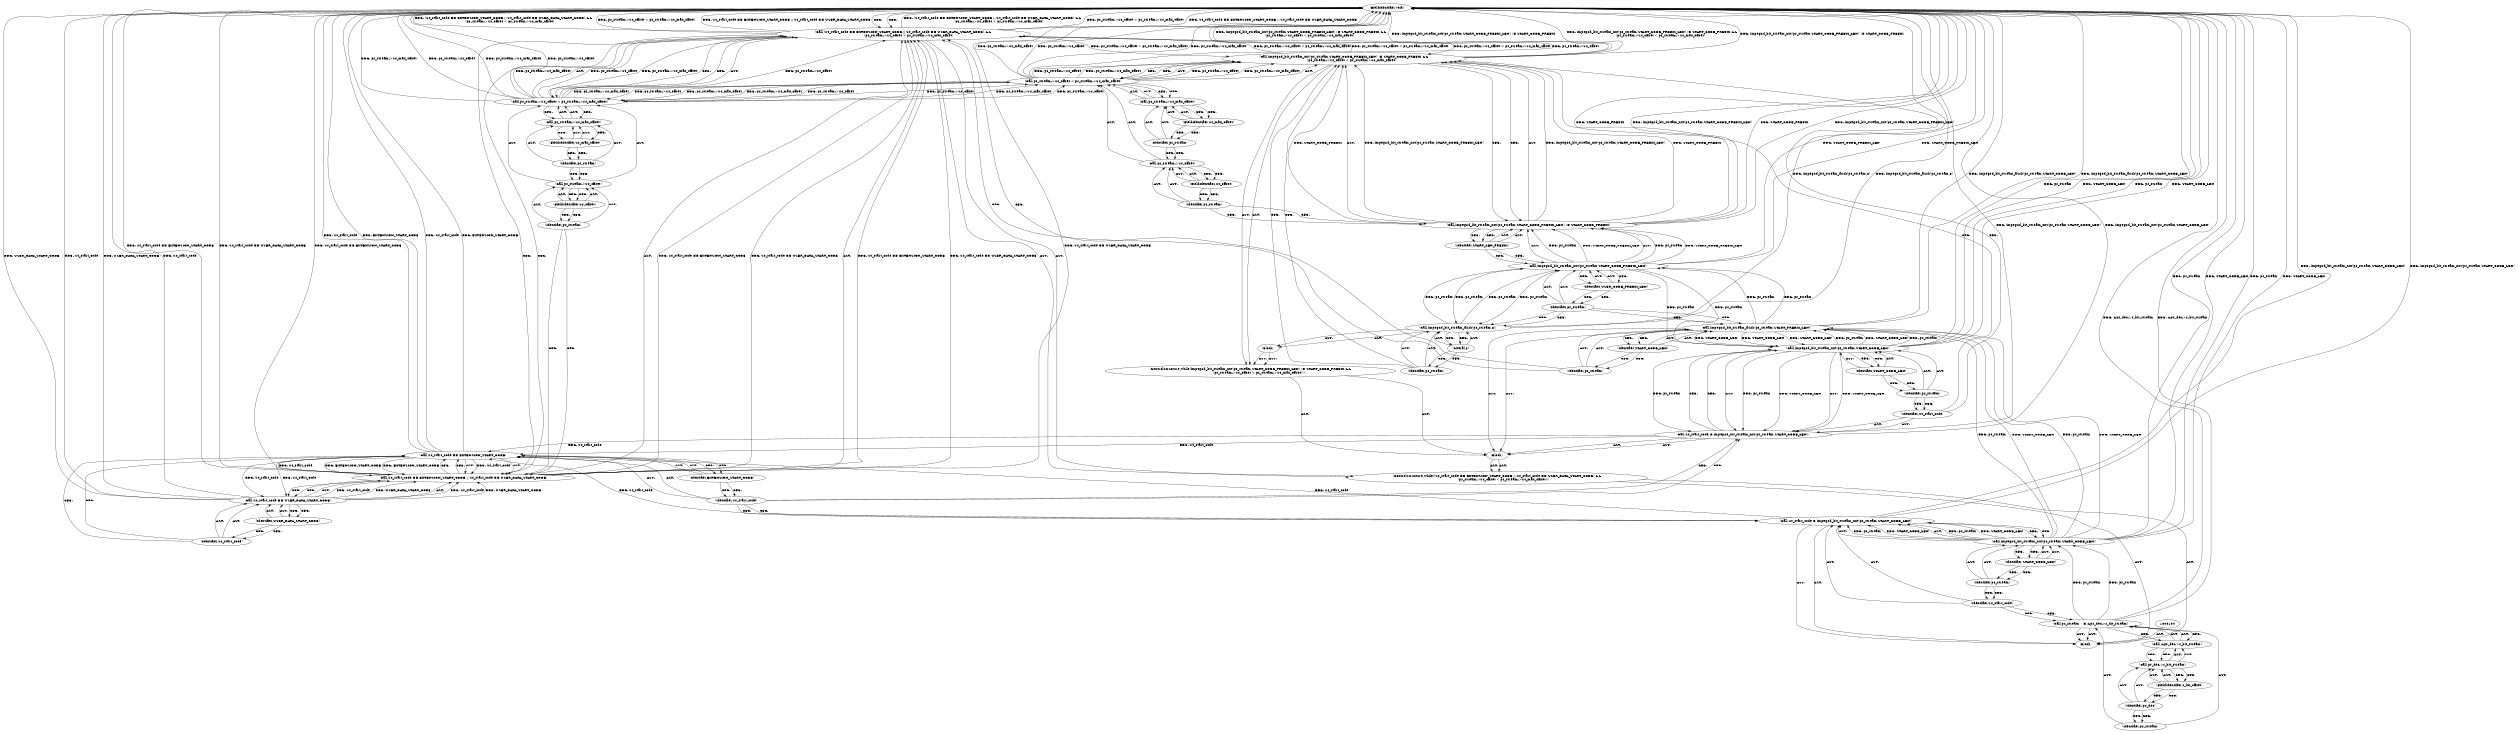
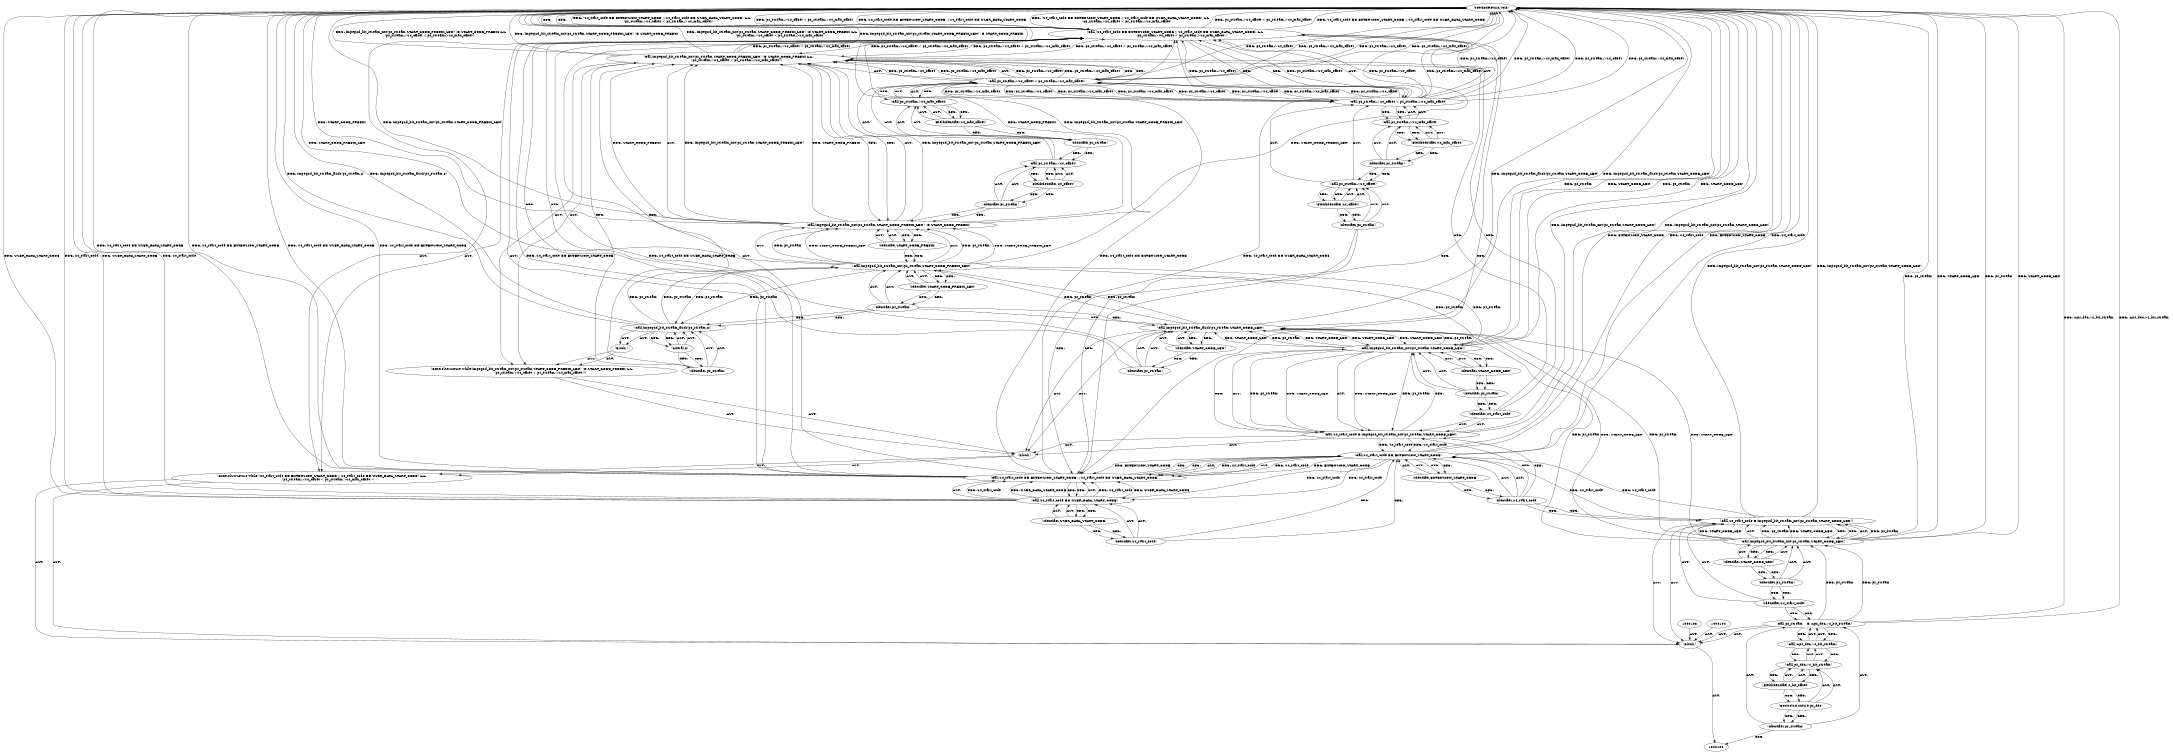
node "(FieldIdentifier,void)": label "(FieldIdentifier,void)" -> "(MethodReturn,void)"
node "(Identifier,START_LEN_PREFIX)": label "(Identifier,START_LEN_PREFIX)" -> "(Identifier,START_CODE_PREFIX)"
node "(Identifier,USER_CODE_PREFIX_LEN)": label "(Identifier,USER_CODE_PREFIX_LEN)" -> "(Identifier,START_CODE_PREFIX_LEN)"
node "(Call,impeg2d_bit_stream_flush(ps_stream,START_PREFIX_LEN))": label "(Call,impeg2d_bit_stream_flush(ps_stream,START_PREFIX_LEN))" -> "(Call,impeg2d_bit_stream_flush(ps_stream,START_CODE_LEN))"
node "1000103": added
node "(Identifier,ps_dec)": label "(Identifier,ps_dec)" -> "(ControlStructure,ps_dec)"
node "1000100": added
